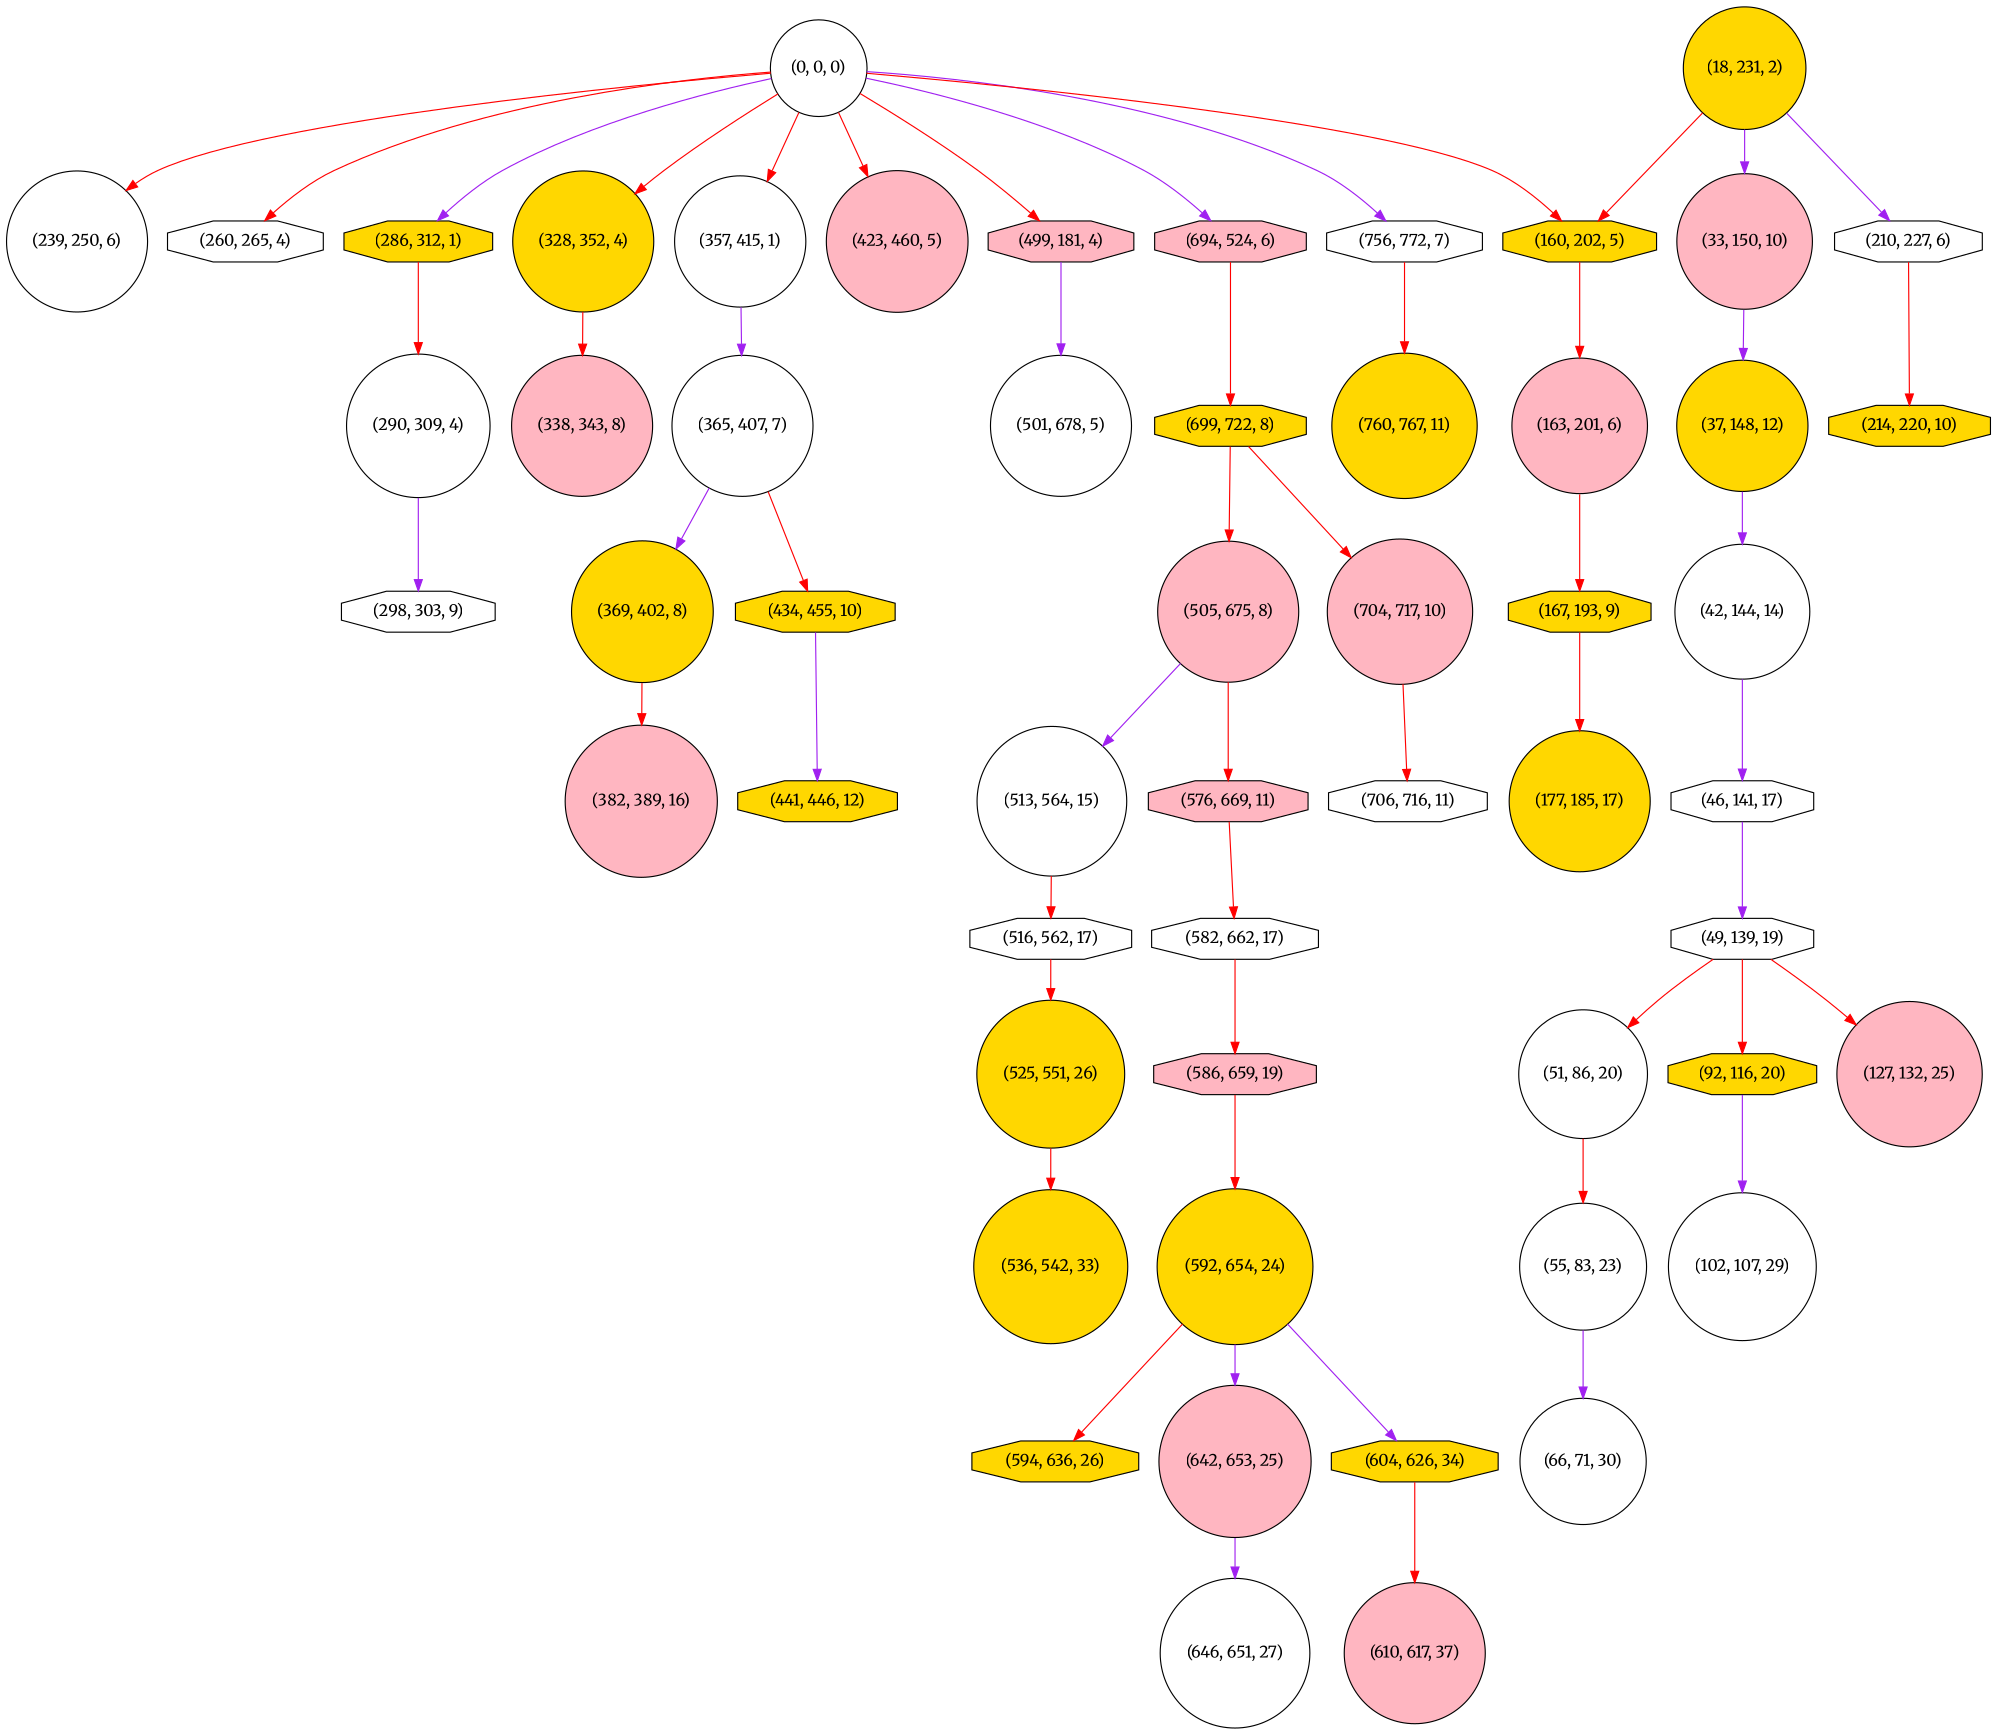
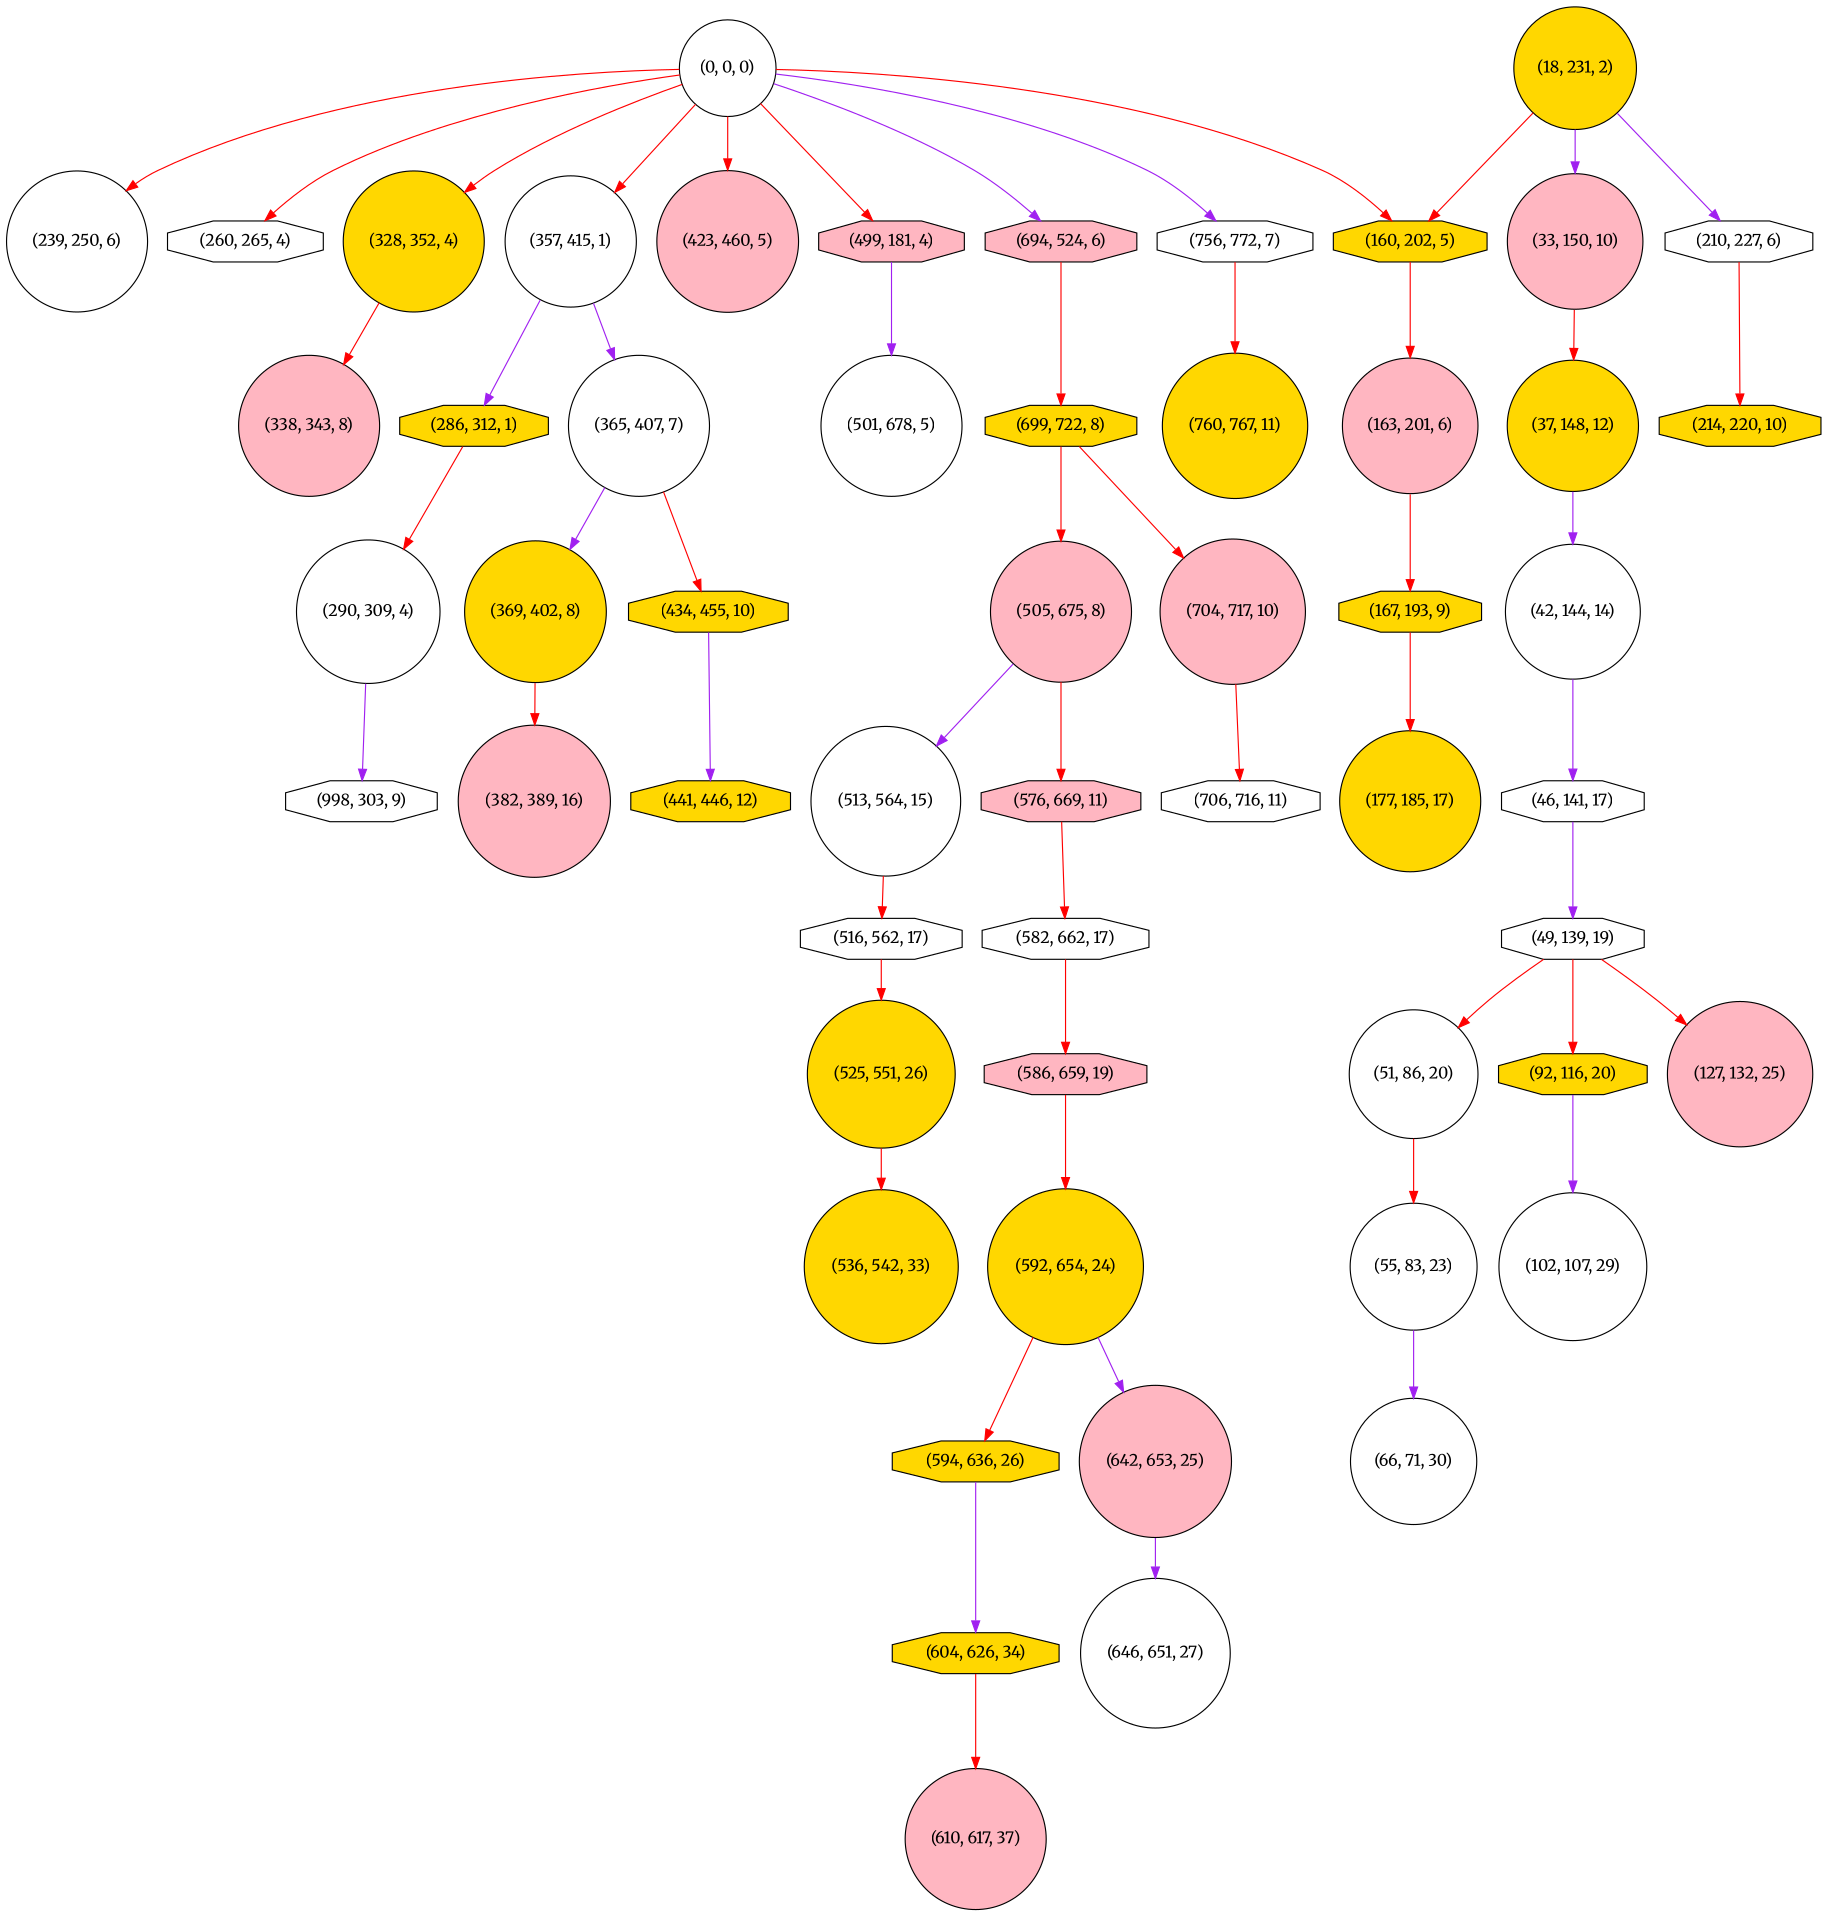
edge "(0, 0, 0)" -> "(286, 312, 1)": now "(357, 415, 1)" -> "(286, 312, 1)"
edge "(33, 150, 10)" -> "(37, 148, 12)": color purple -> red
node "(298, 303, 9)": label "(298, 303, 9)" -> "(998, 303, 9)"
edge "(592, 654, 24)" -> "(604, 626, 34)": now "(594, 636, 26)" -> "(604, 626, 34)"
